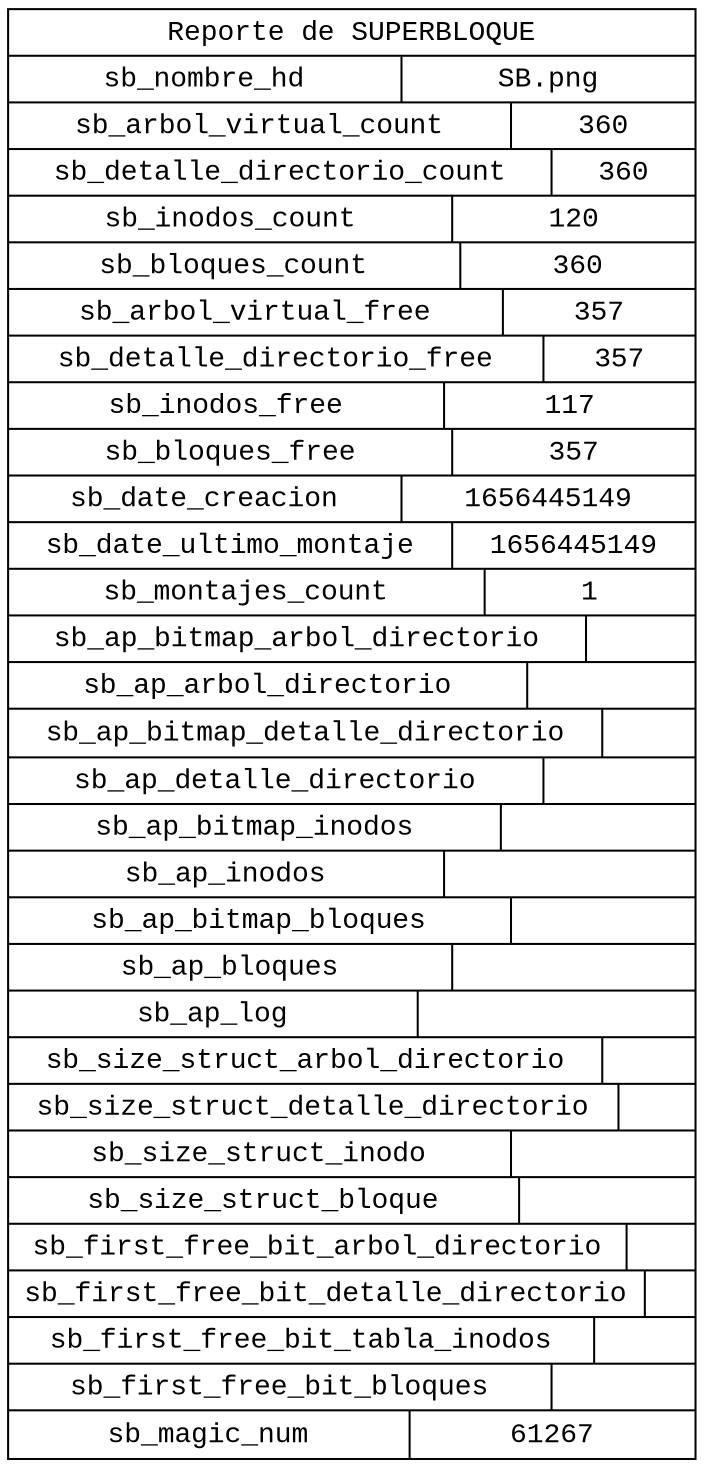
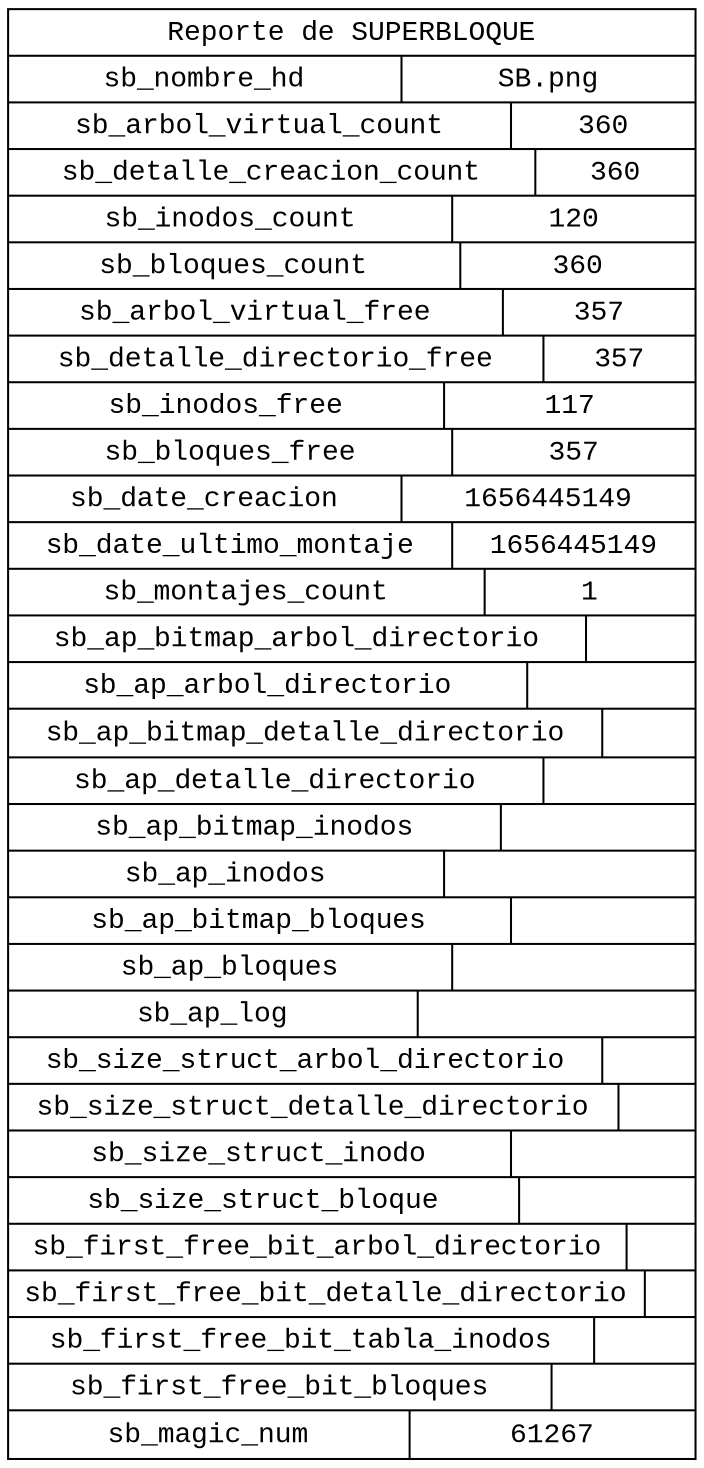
node "Reporte de SUPERBLOQUE": text "sb_detalle_directorio_count" -> "sb_detalle_creacion_count"
